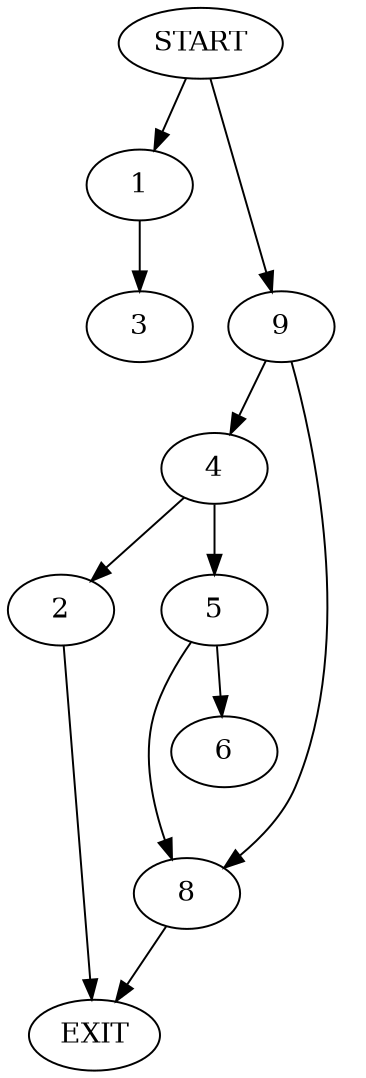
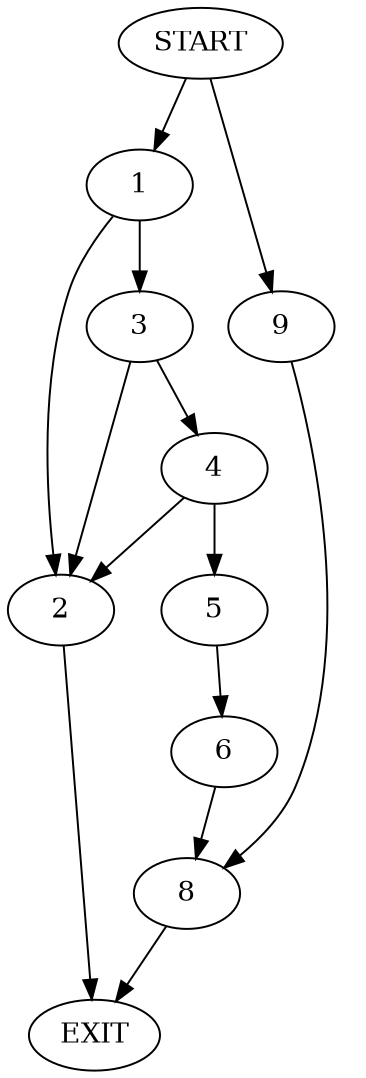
edge "1" -> "2": added
edge "9" -> "4": now "3" -> "4"
edge "3" -> "2": added
edge "5" -> "8": now "6" -> "8"
